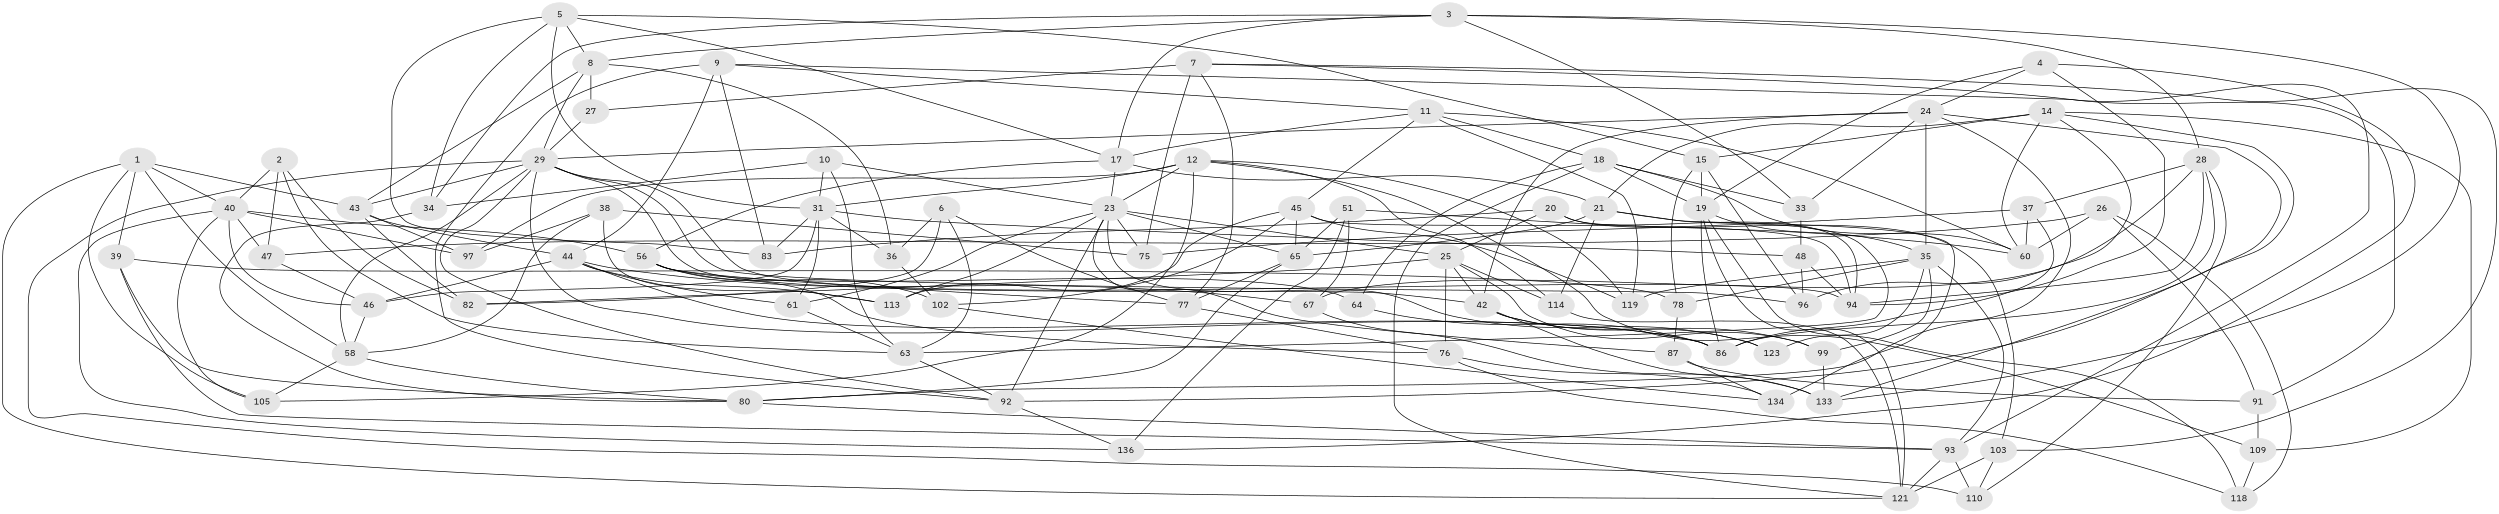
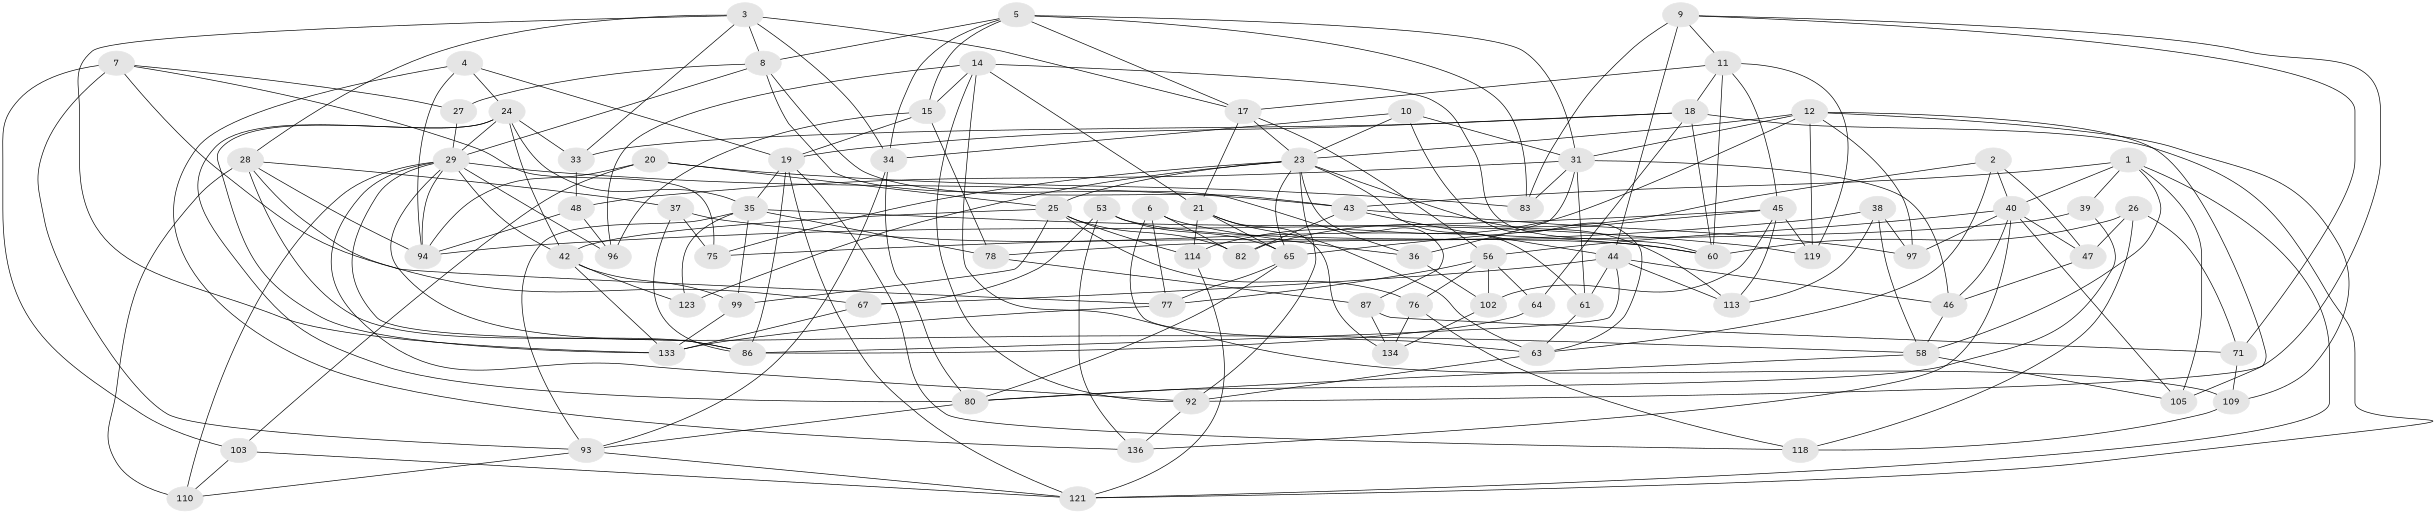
node "51": label "51" -> "53"
edge "77" -- "76": now "77" -- "133"
node "91": label "91" -> "71"
edge "39" -- "93": now "34" -- "93"
